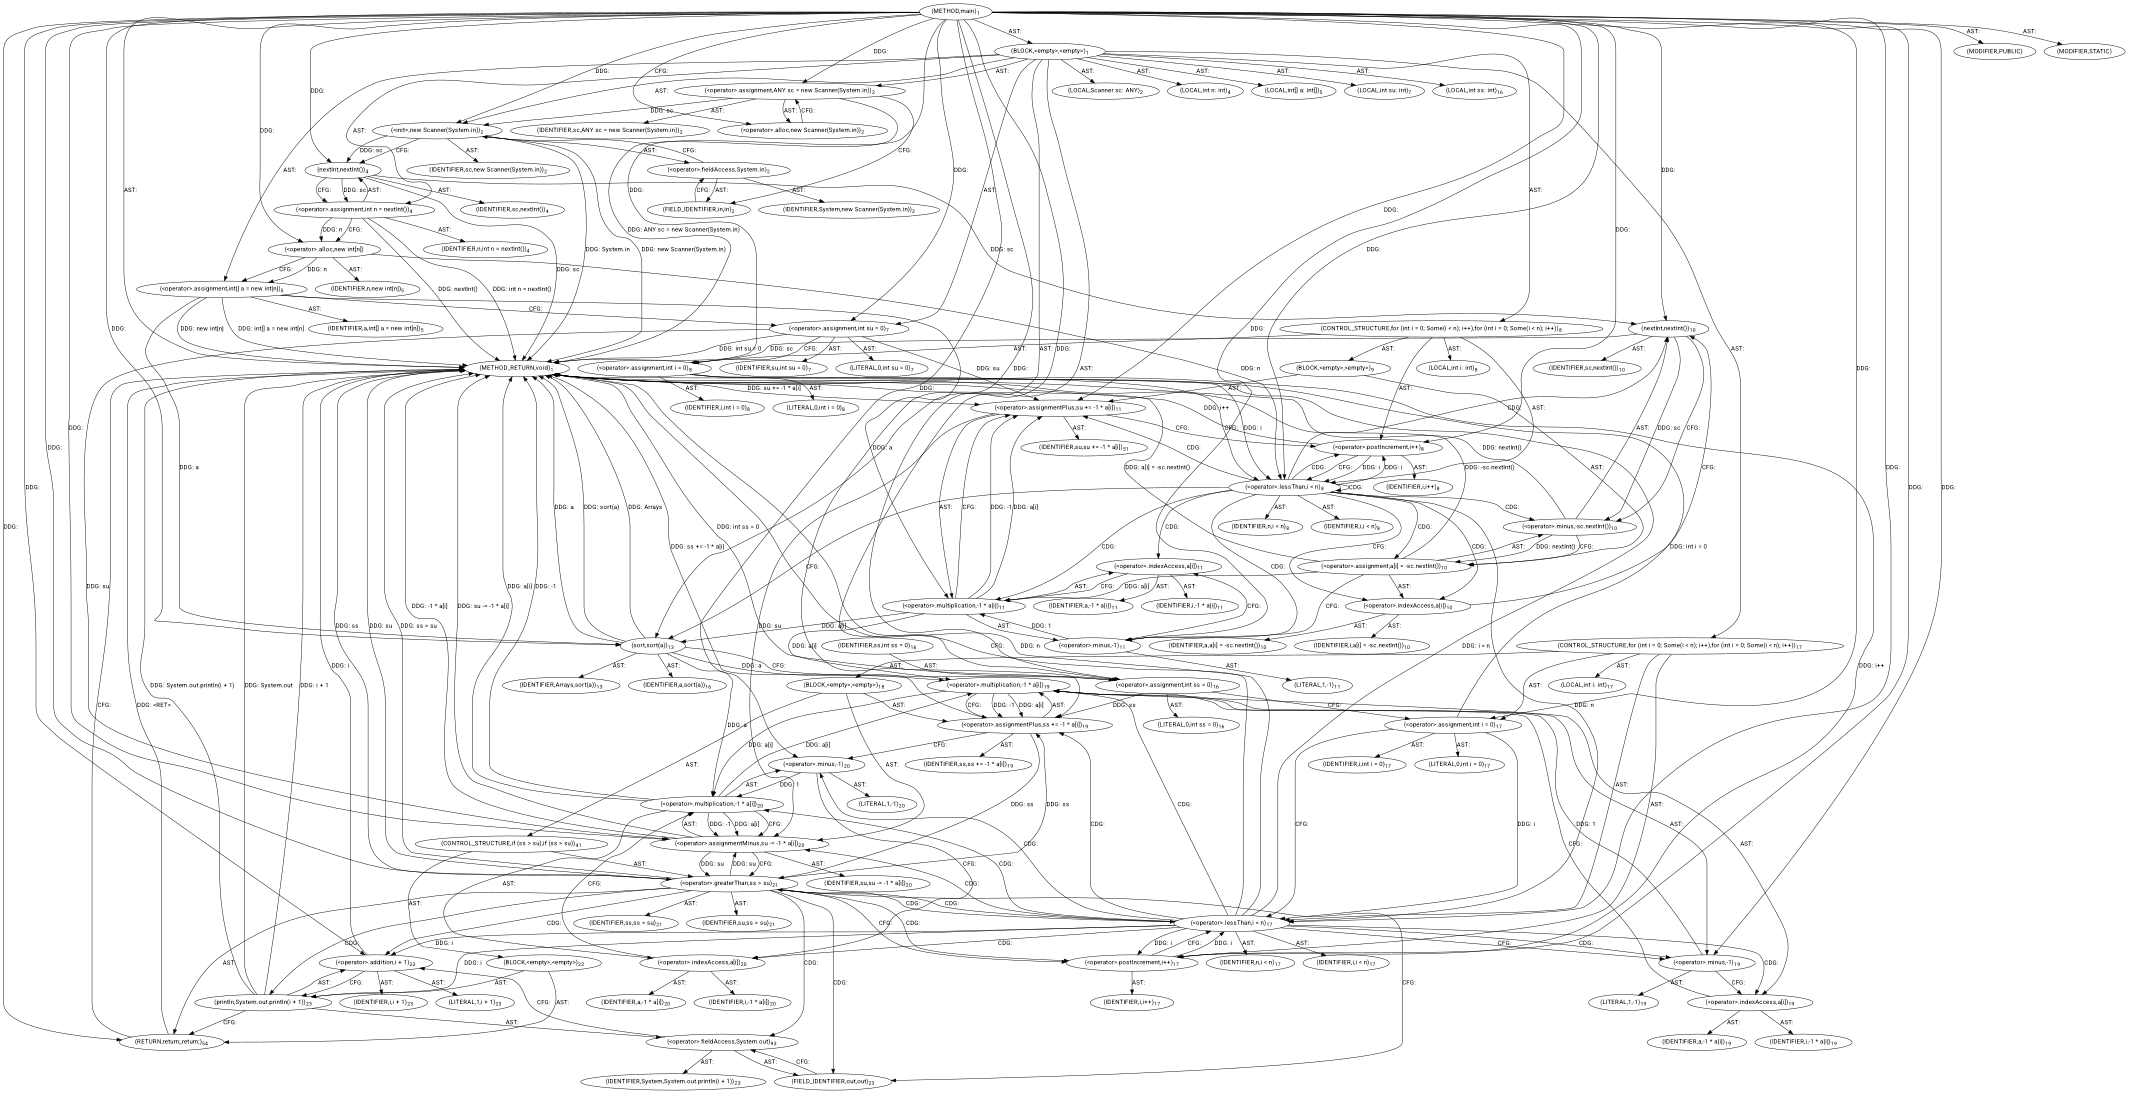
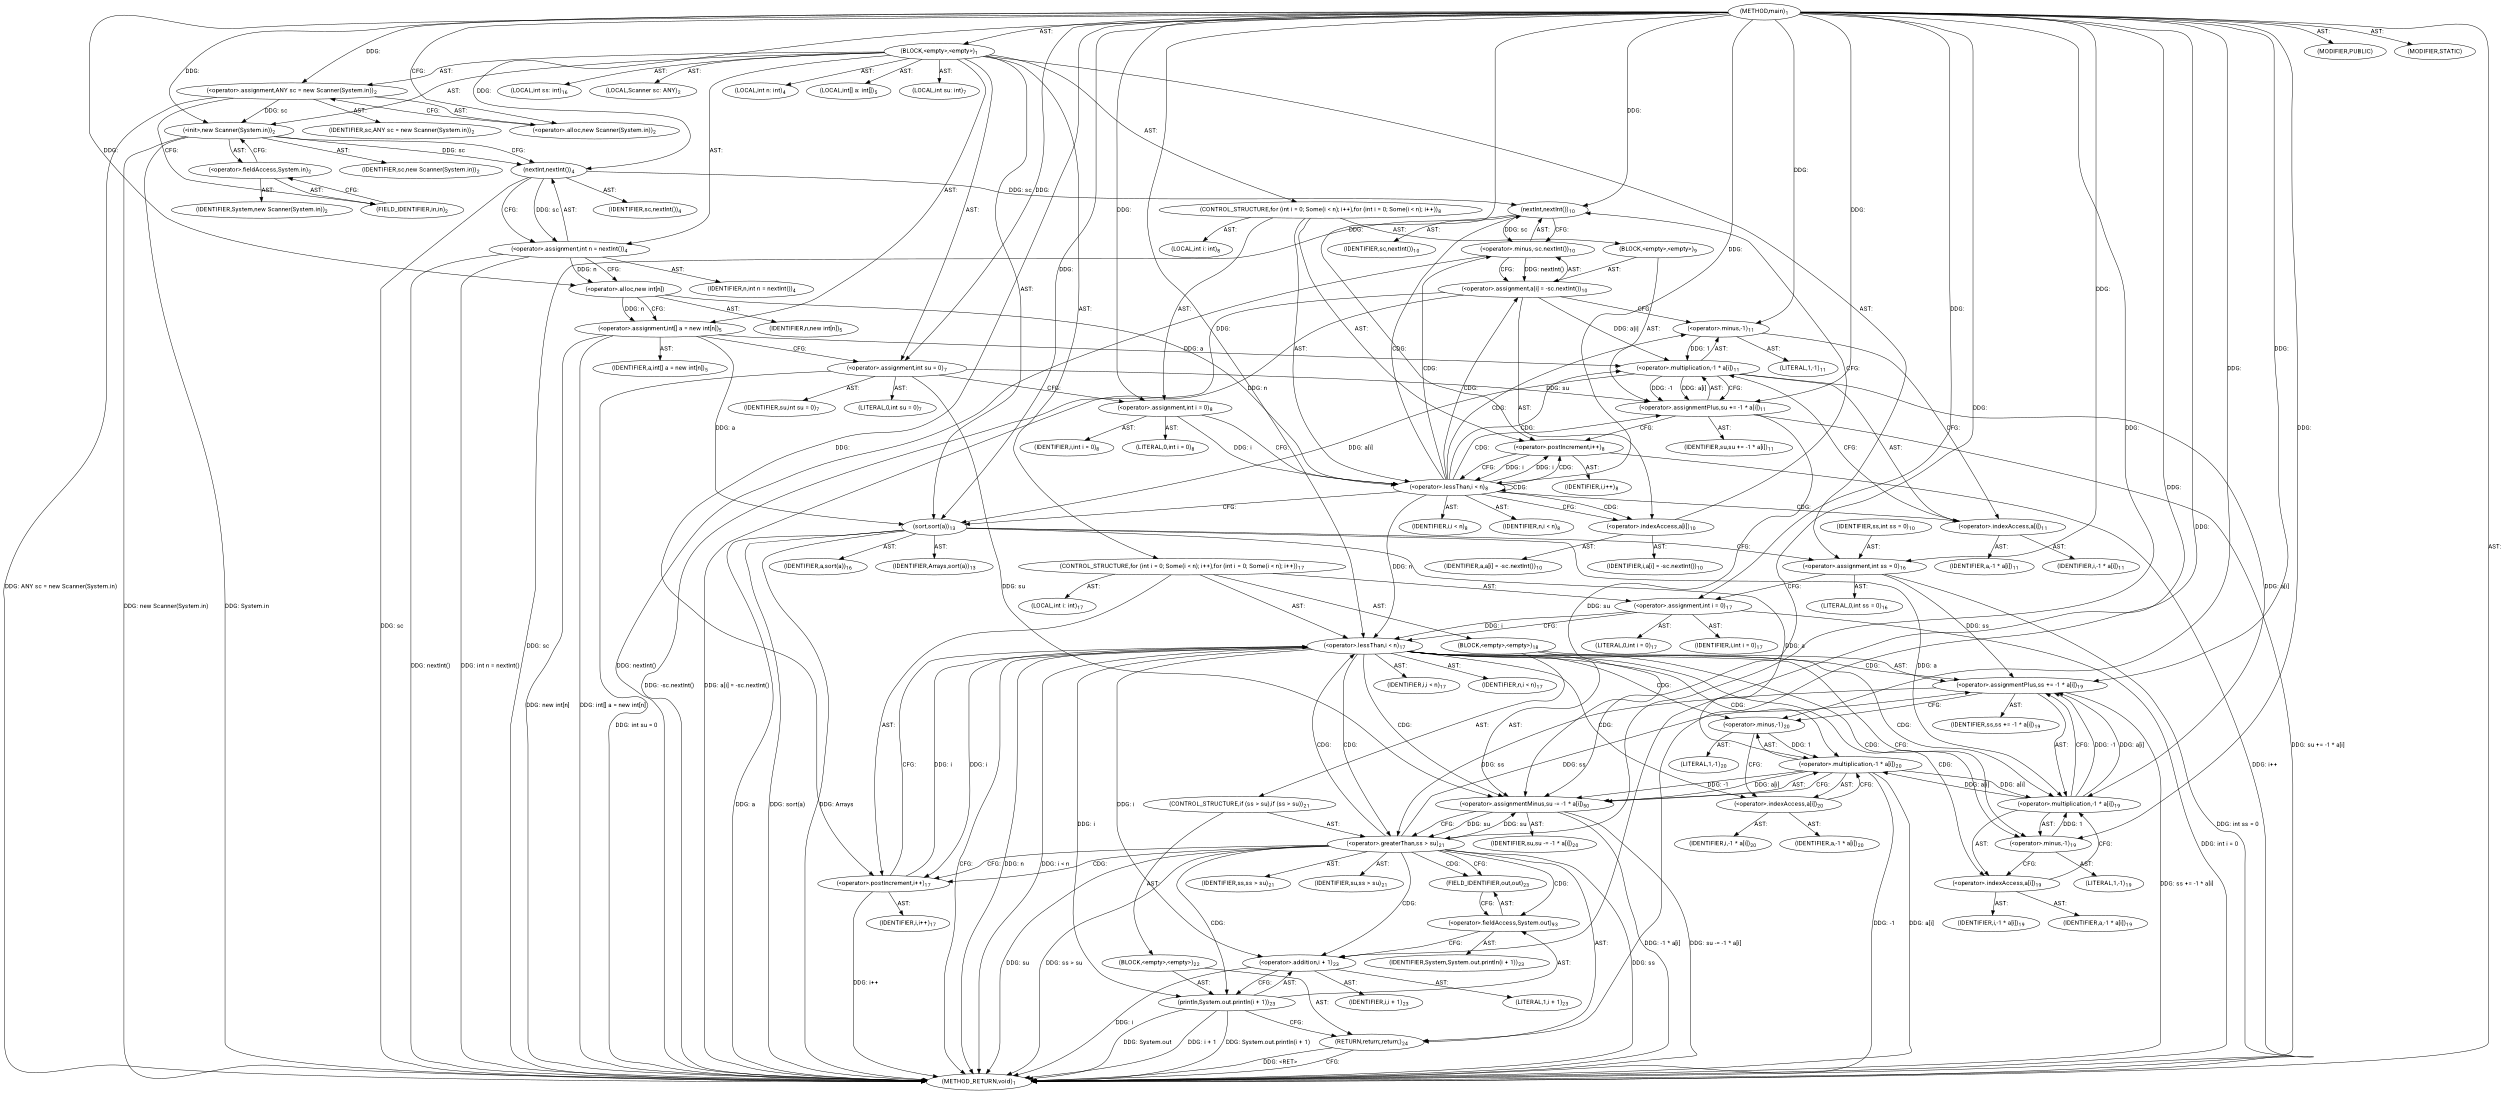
edge "(METHOD_RETURN,void)" -> "(<operator>.assignmentPlus,su += -1 * a[i])": reversed
node "(IDENTIFIER,su,su += -1 * a[i])": text "51" -> "11"
node "(IDENTIFIER,ss,int ss = 0)": text "16" -> "10"
node "(CONTROL_STRUCTURE,if (ss > su),if (ss > su))": text "41" -> "21"
node "(<operator>.assignmentMinus,su -= -1 * a[i])": text "20" -> "50"
node "(RETURN,return;,return;)": text "54" -> "24"
